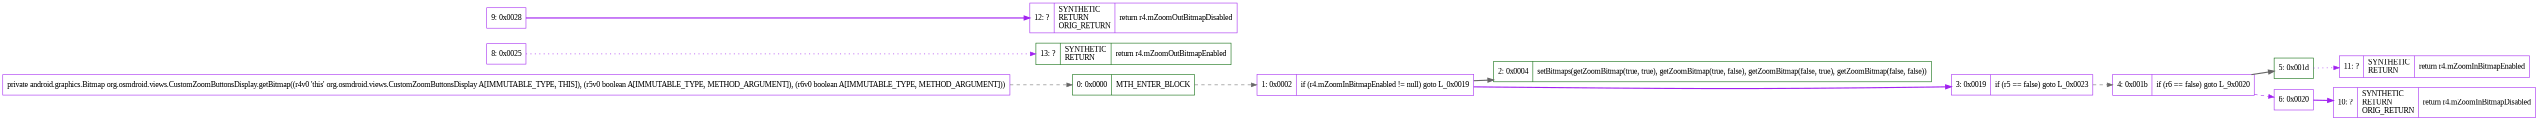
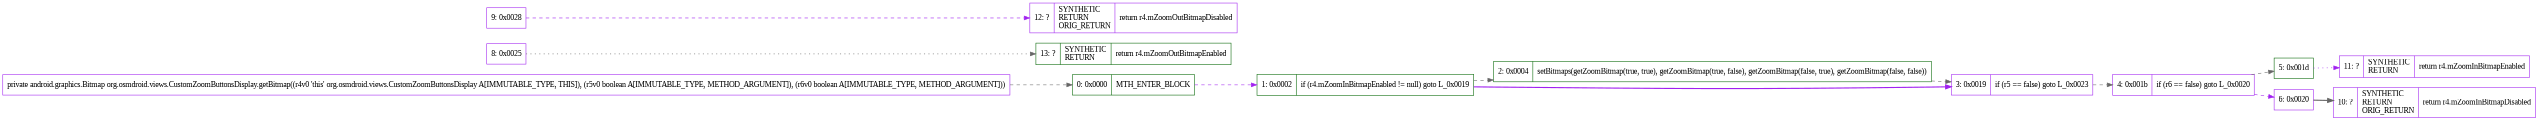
edge "9: 0x0028" -> "12: ?": style bold -> dashed
edge "8: 0x0025" -> "13: ?": color purple -> gray40
edge "4: 0x001b" -> "5: 0x001d": style bold -> dashed
edge "1: 0x0002" -> "2: 0x0004": style bold -> dashed
edge "2: 0x0004" -> "3: 0x0019": added
edge "0: 0x0000" -> "1: 0x0002": color gray40 -> purple
node "1: 0x0002": color purple -> darkgreen
node "4: 0x001b": text "if (r6 == false) goto L_9x0020" -> "if (r6 == false) goto L_0x0020"
edge "6: 0x0020" -> "10: ?": color purple -> gray40
